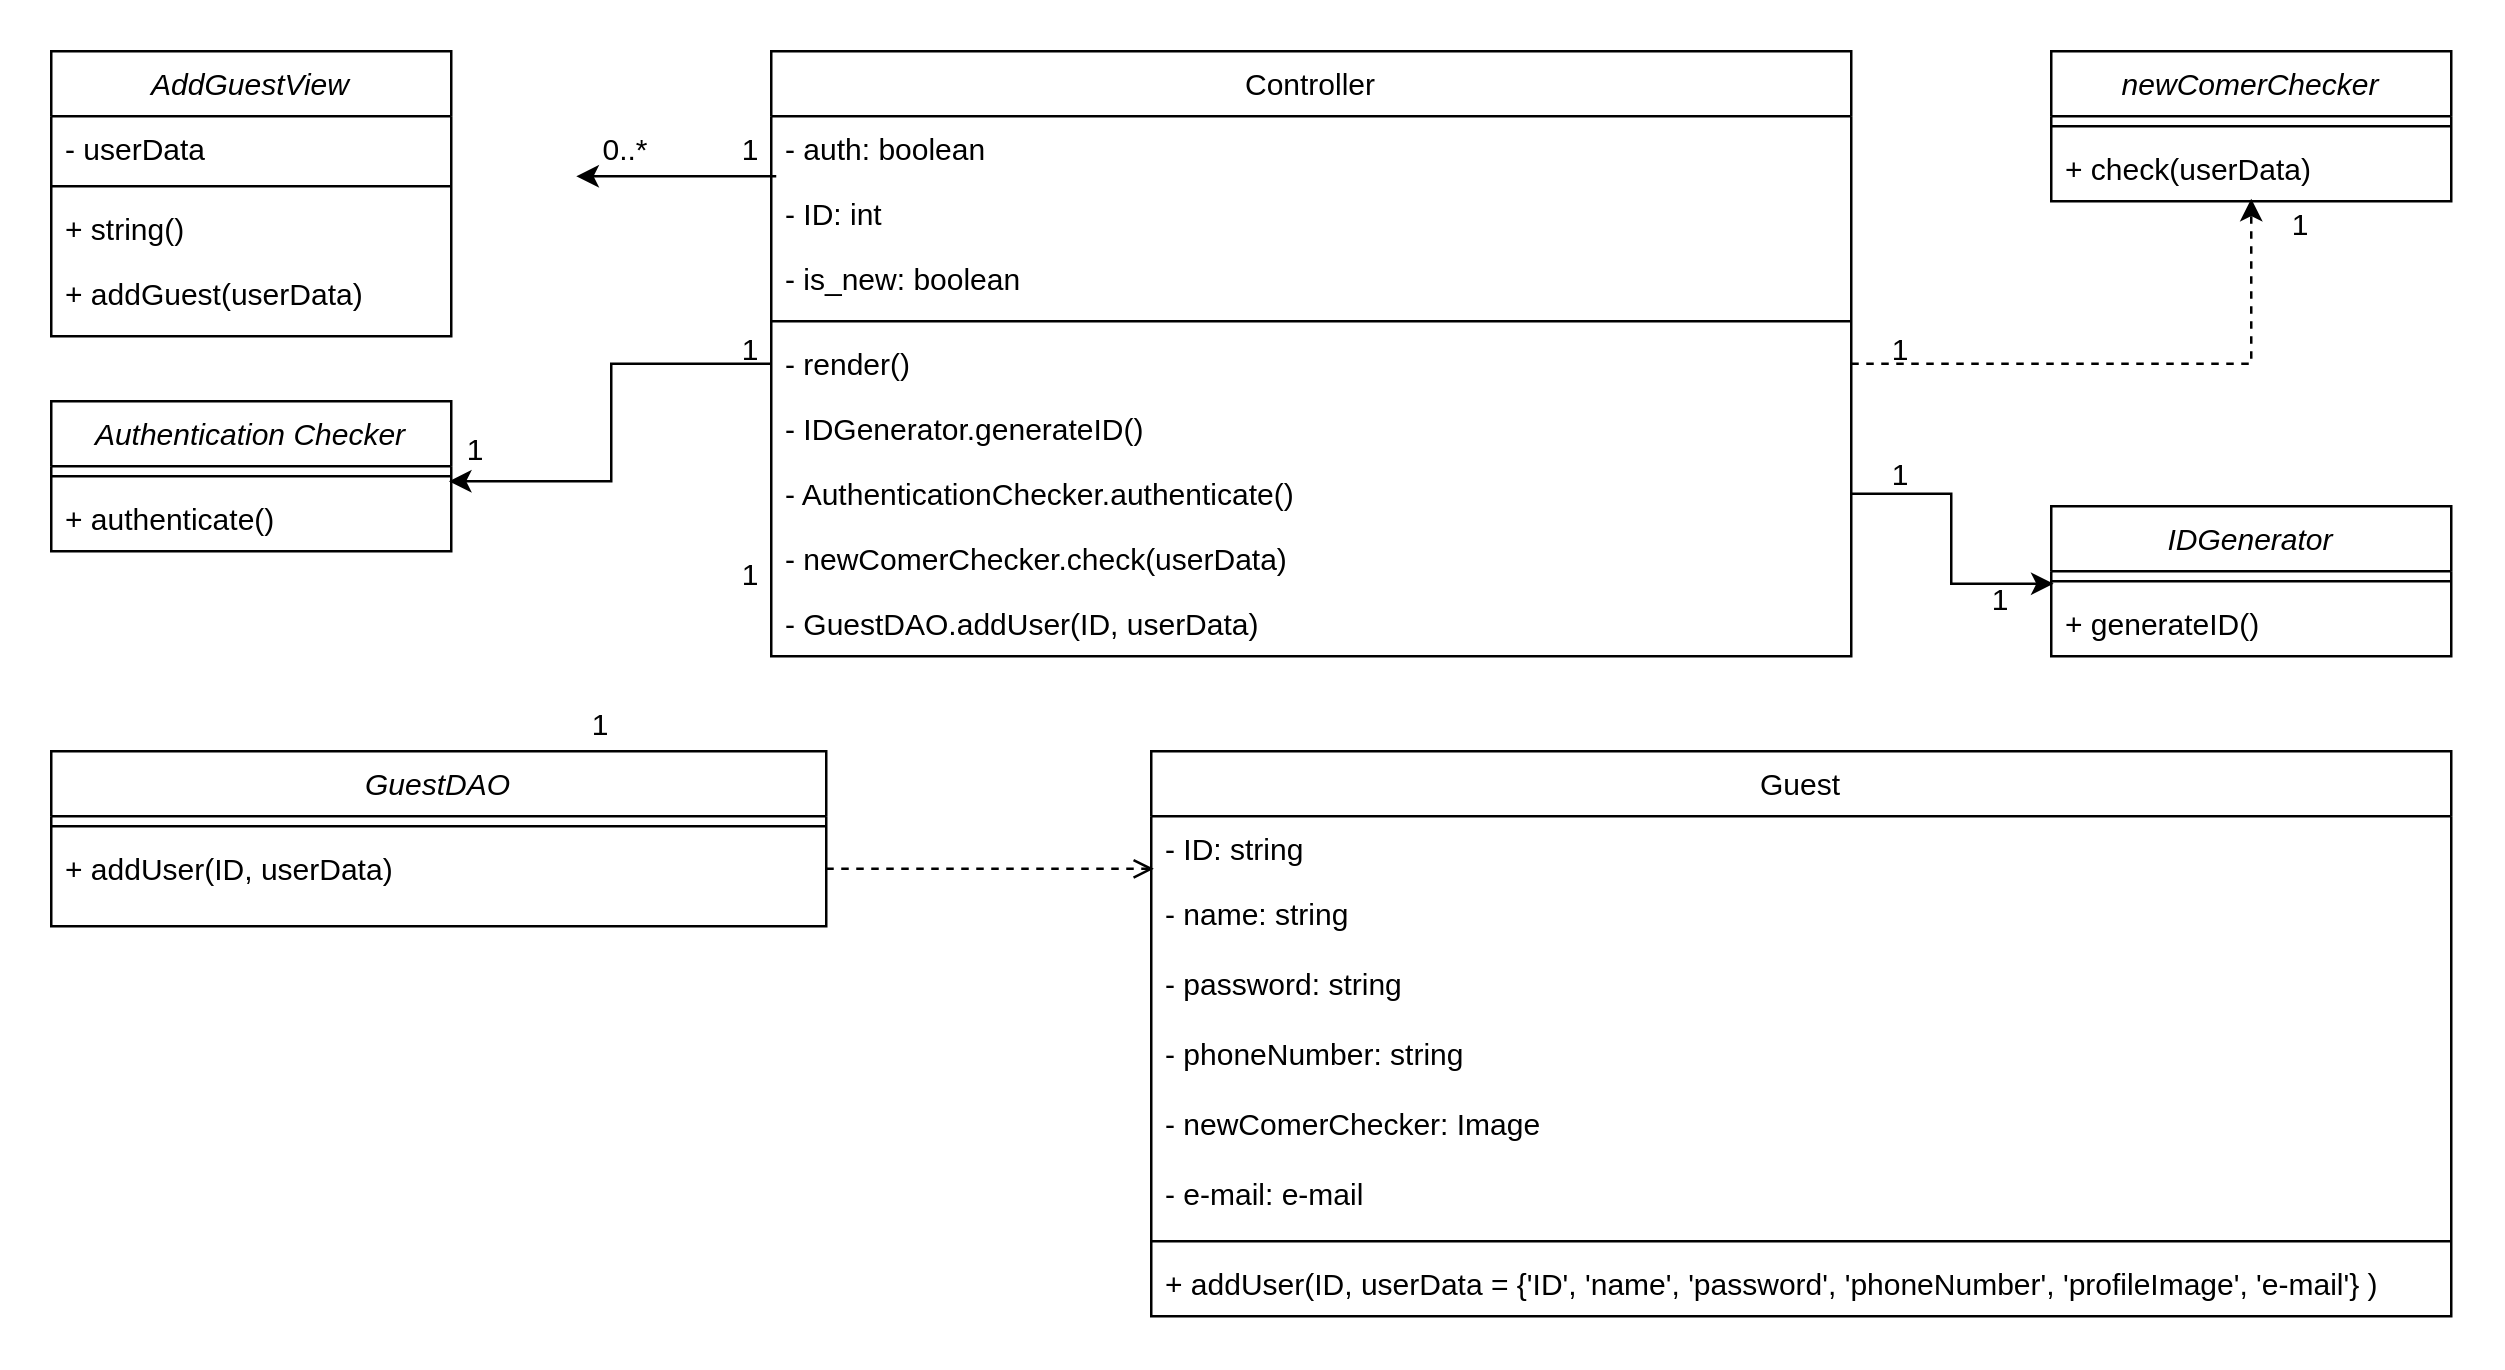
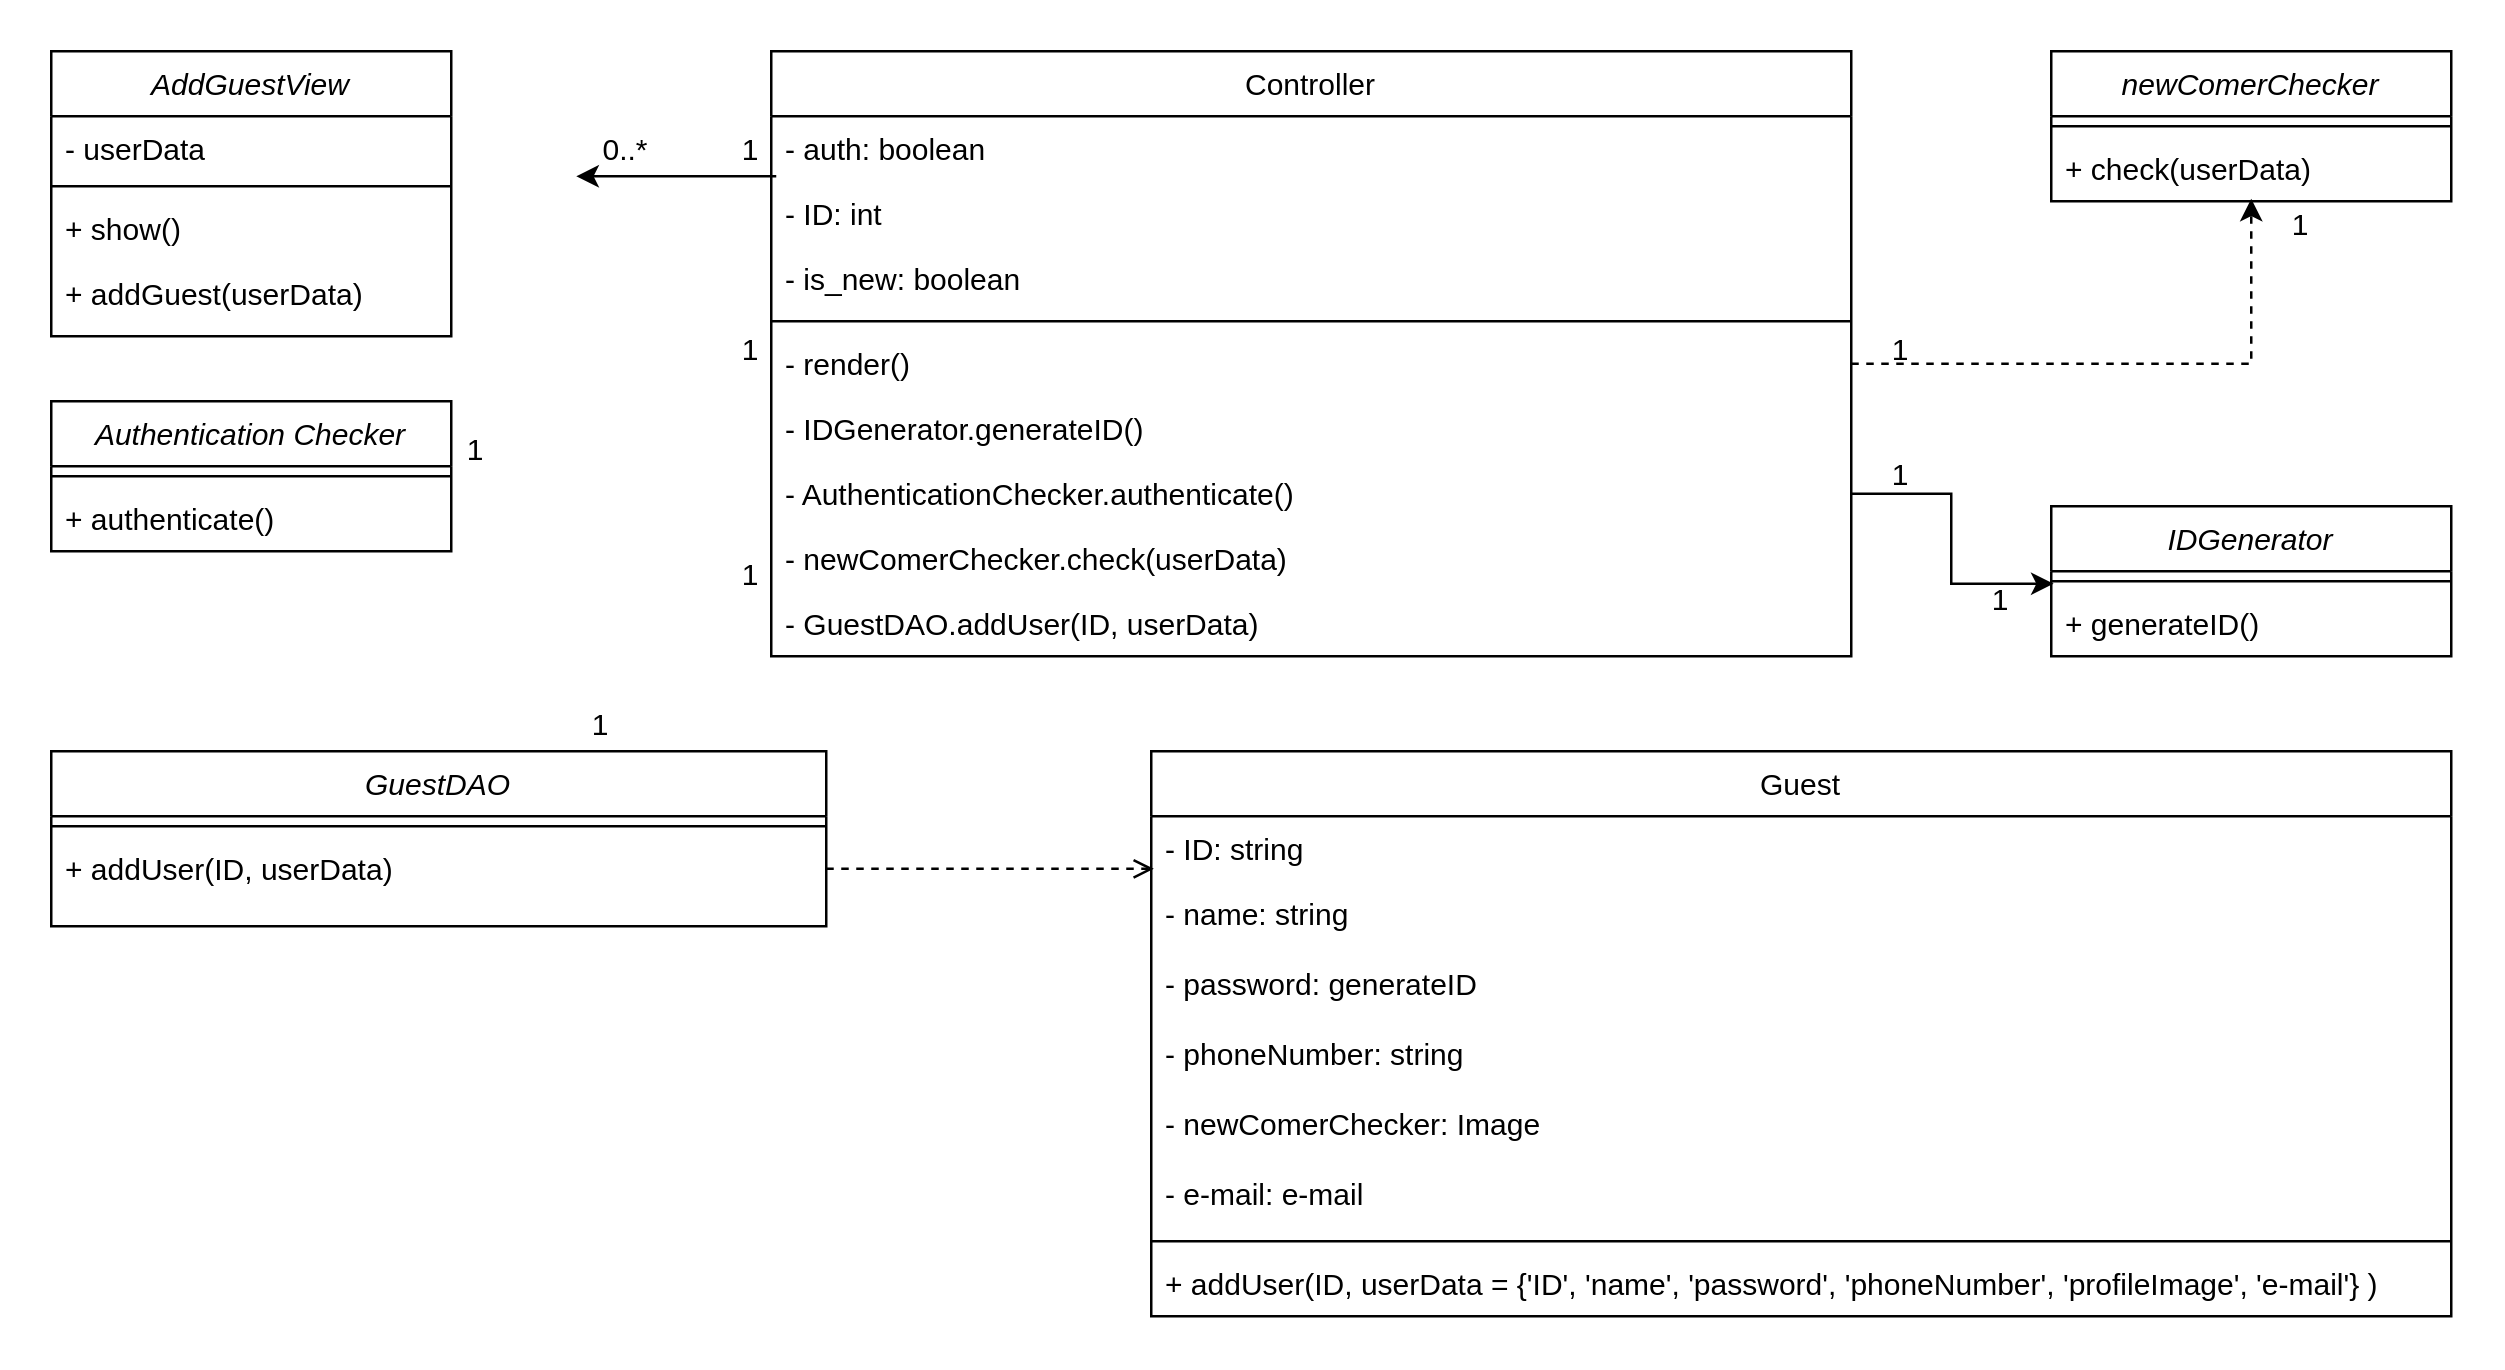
node "+ string()": label "+ string()" -> "+ show()"
edge "- render()" -> "+ authenticate()": removed
node "- password: string": label "- password: string" -> "- password: generateID"
